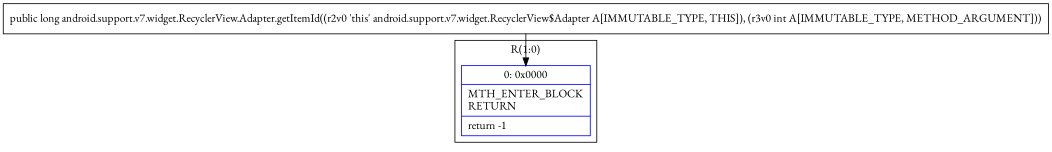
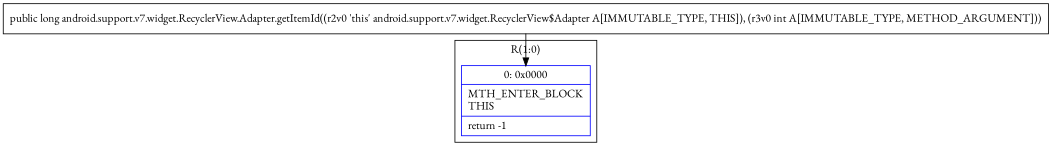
node "0: 0x0000": text "RETURN" -> "THIS"
